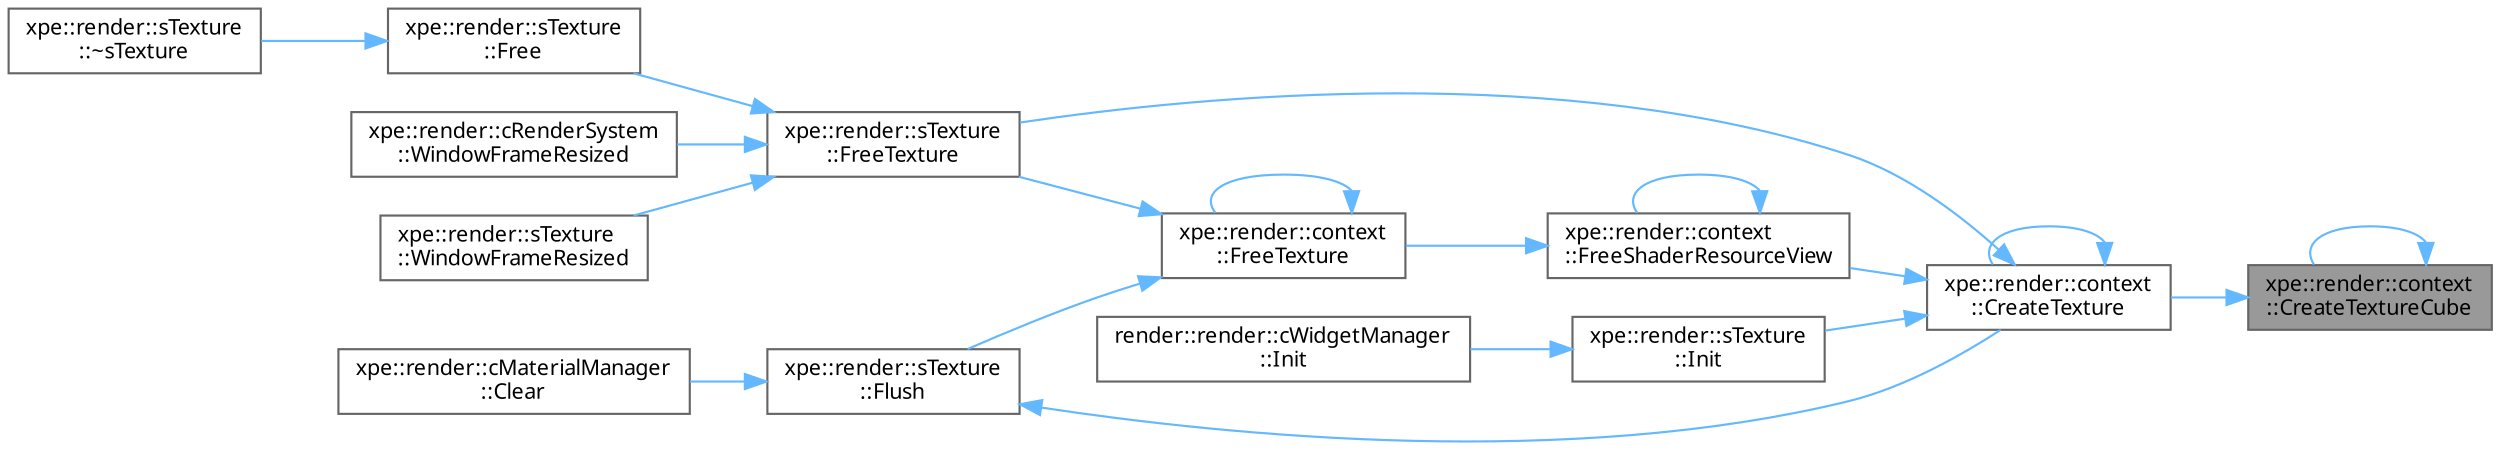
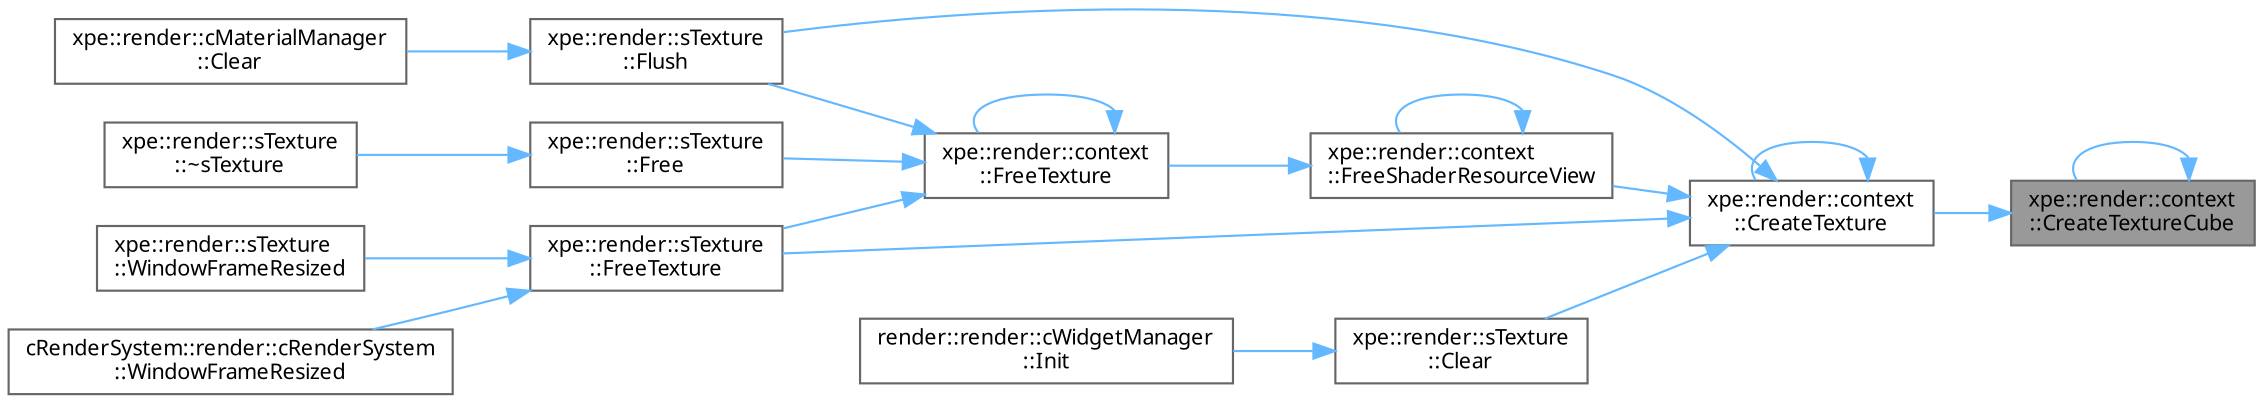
edge "xpe::render::sTexture ::Free" -> "xpe::render::sTexture ::FreeTexture": now "xpe::render::sTexture ::Free" -> "xpe::render::context ::FreeTexture"
node "xpe::render::cRenderSystem ::WindowFrameResized": label "xpe::render::cRenderSystem ::WindowFrameResized" -> "cRenderSystem::render::cRenderSystem ::WindowFrameResized"
node "xpe::render::sTexture ::Init": label "xpe::render::sTexture ::Init" -> "xpe::render::sTexture ::Clear"
edge "xpe::render::context ::CreateTexture" -> "xpe::render::sTexture ::Flush": reversed
